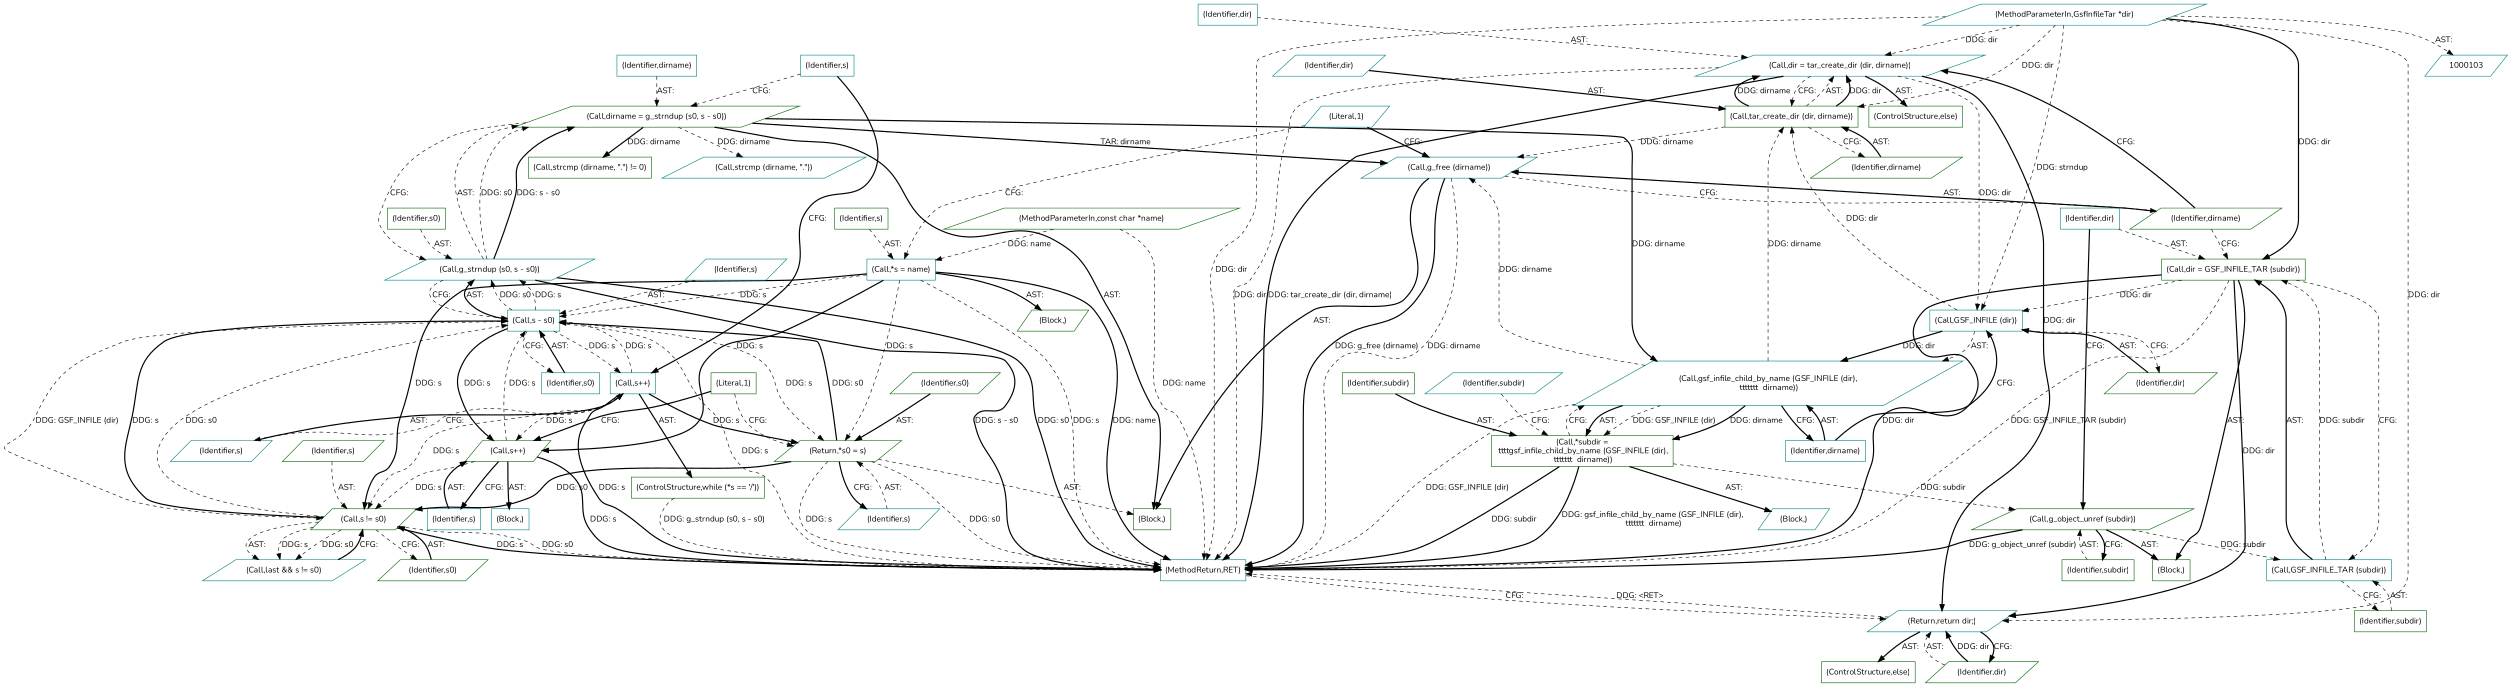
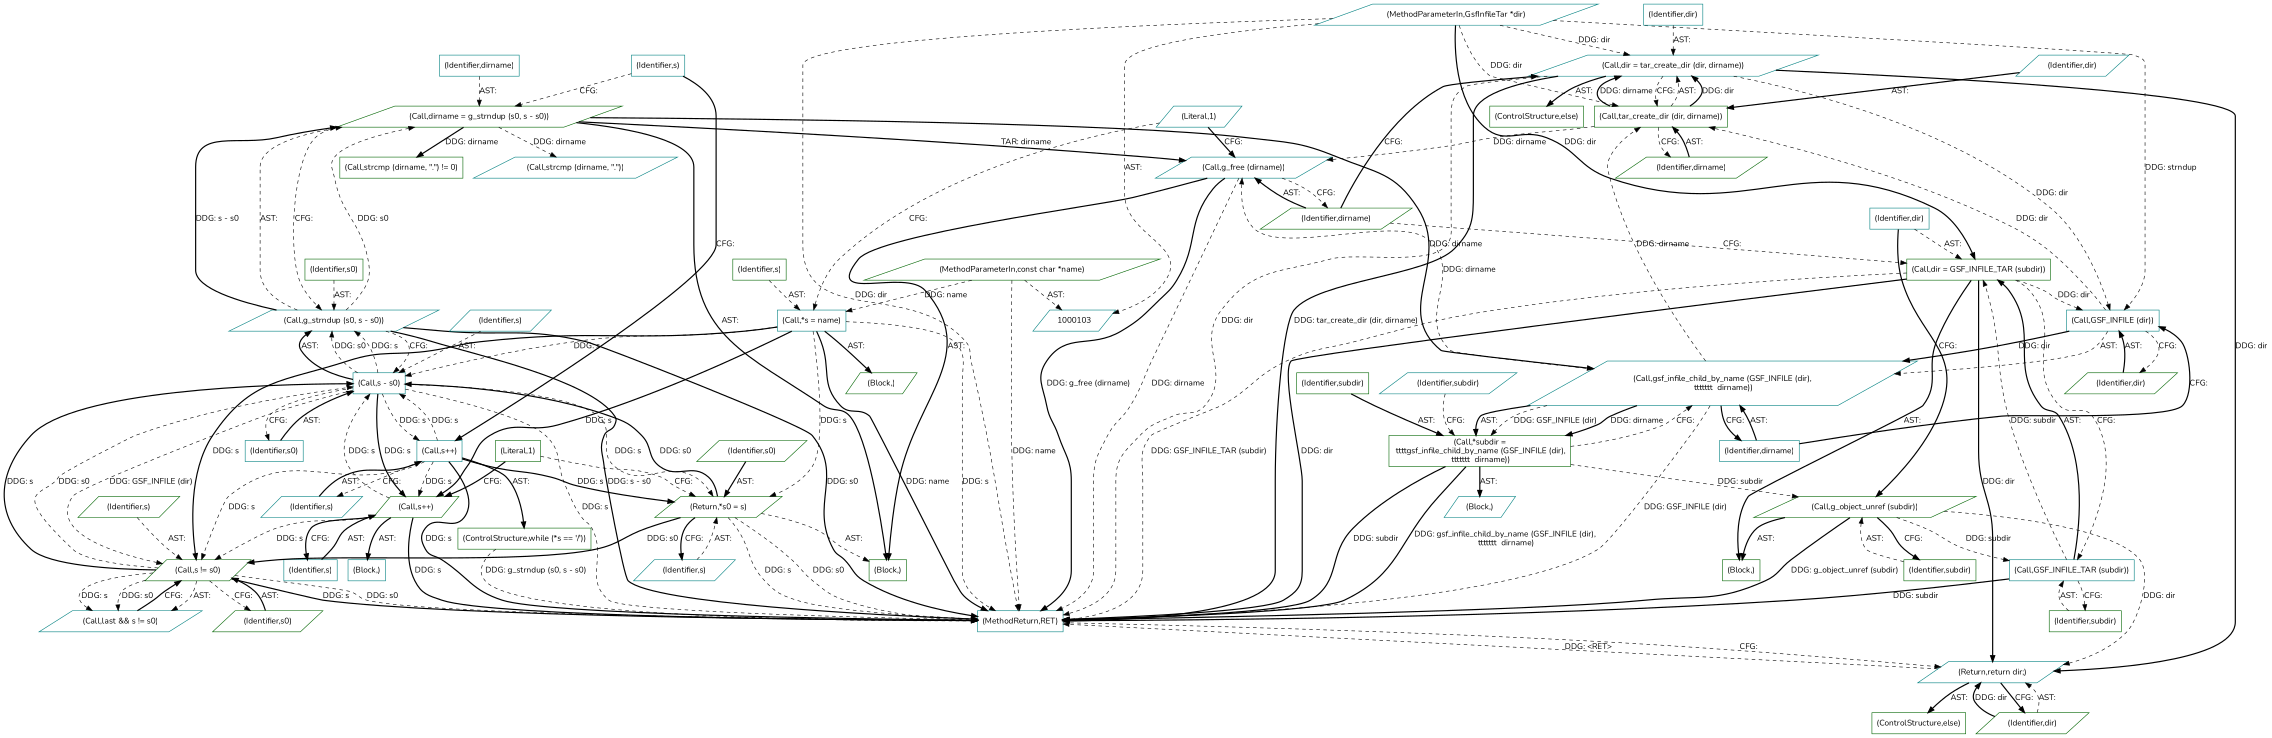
edge "(MethodParameterIn,const char *name)" -> "1000103": added, label "AST:"
edge "(MethodParameterIn,GsfInfileTar *dir)" -> "(Return,return dir;)": now "(Call,g_object_unref (subdir))" -> "(Return,return dir;)"
edge "(Call,GSF_INFILE_TAR (subdir))" -> "(MethodReturn,RET)": added, label "DDG: subdir"
